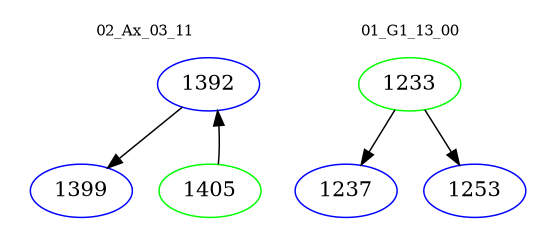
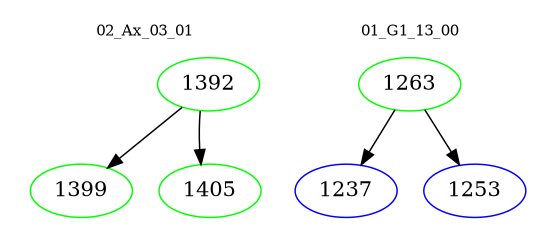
cluster "02_Ax_03_11": label "02_Ax_03_11" -> "02_Ax_03_01"
node "1392": color blue -> green
node "1233": label "1233" -> "1263"
edge "1405" -> "1392": reversed
node "1399": color blue -> green
